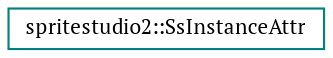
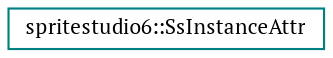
node "spritestudio2::SsInstanceAttr": label "spritestudio2::SsInstanceAttr" -> "spritestudio6::SsInstanceAttr"
